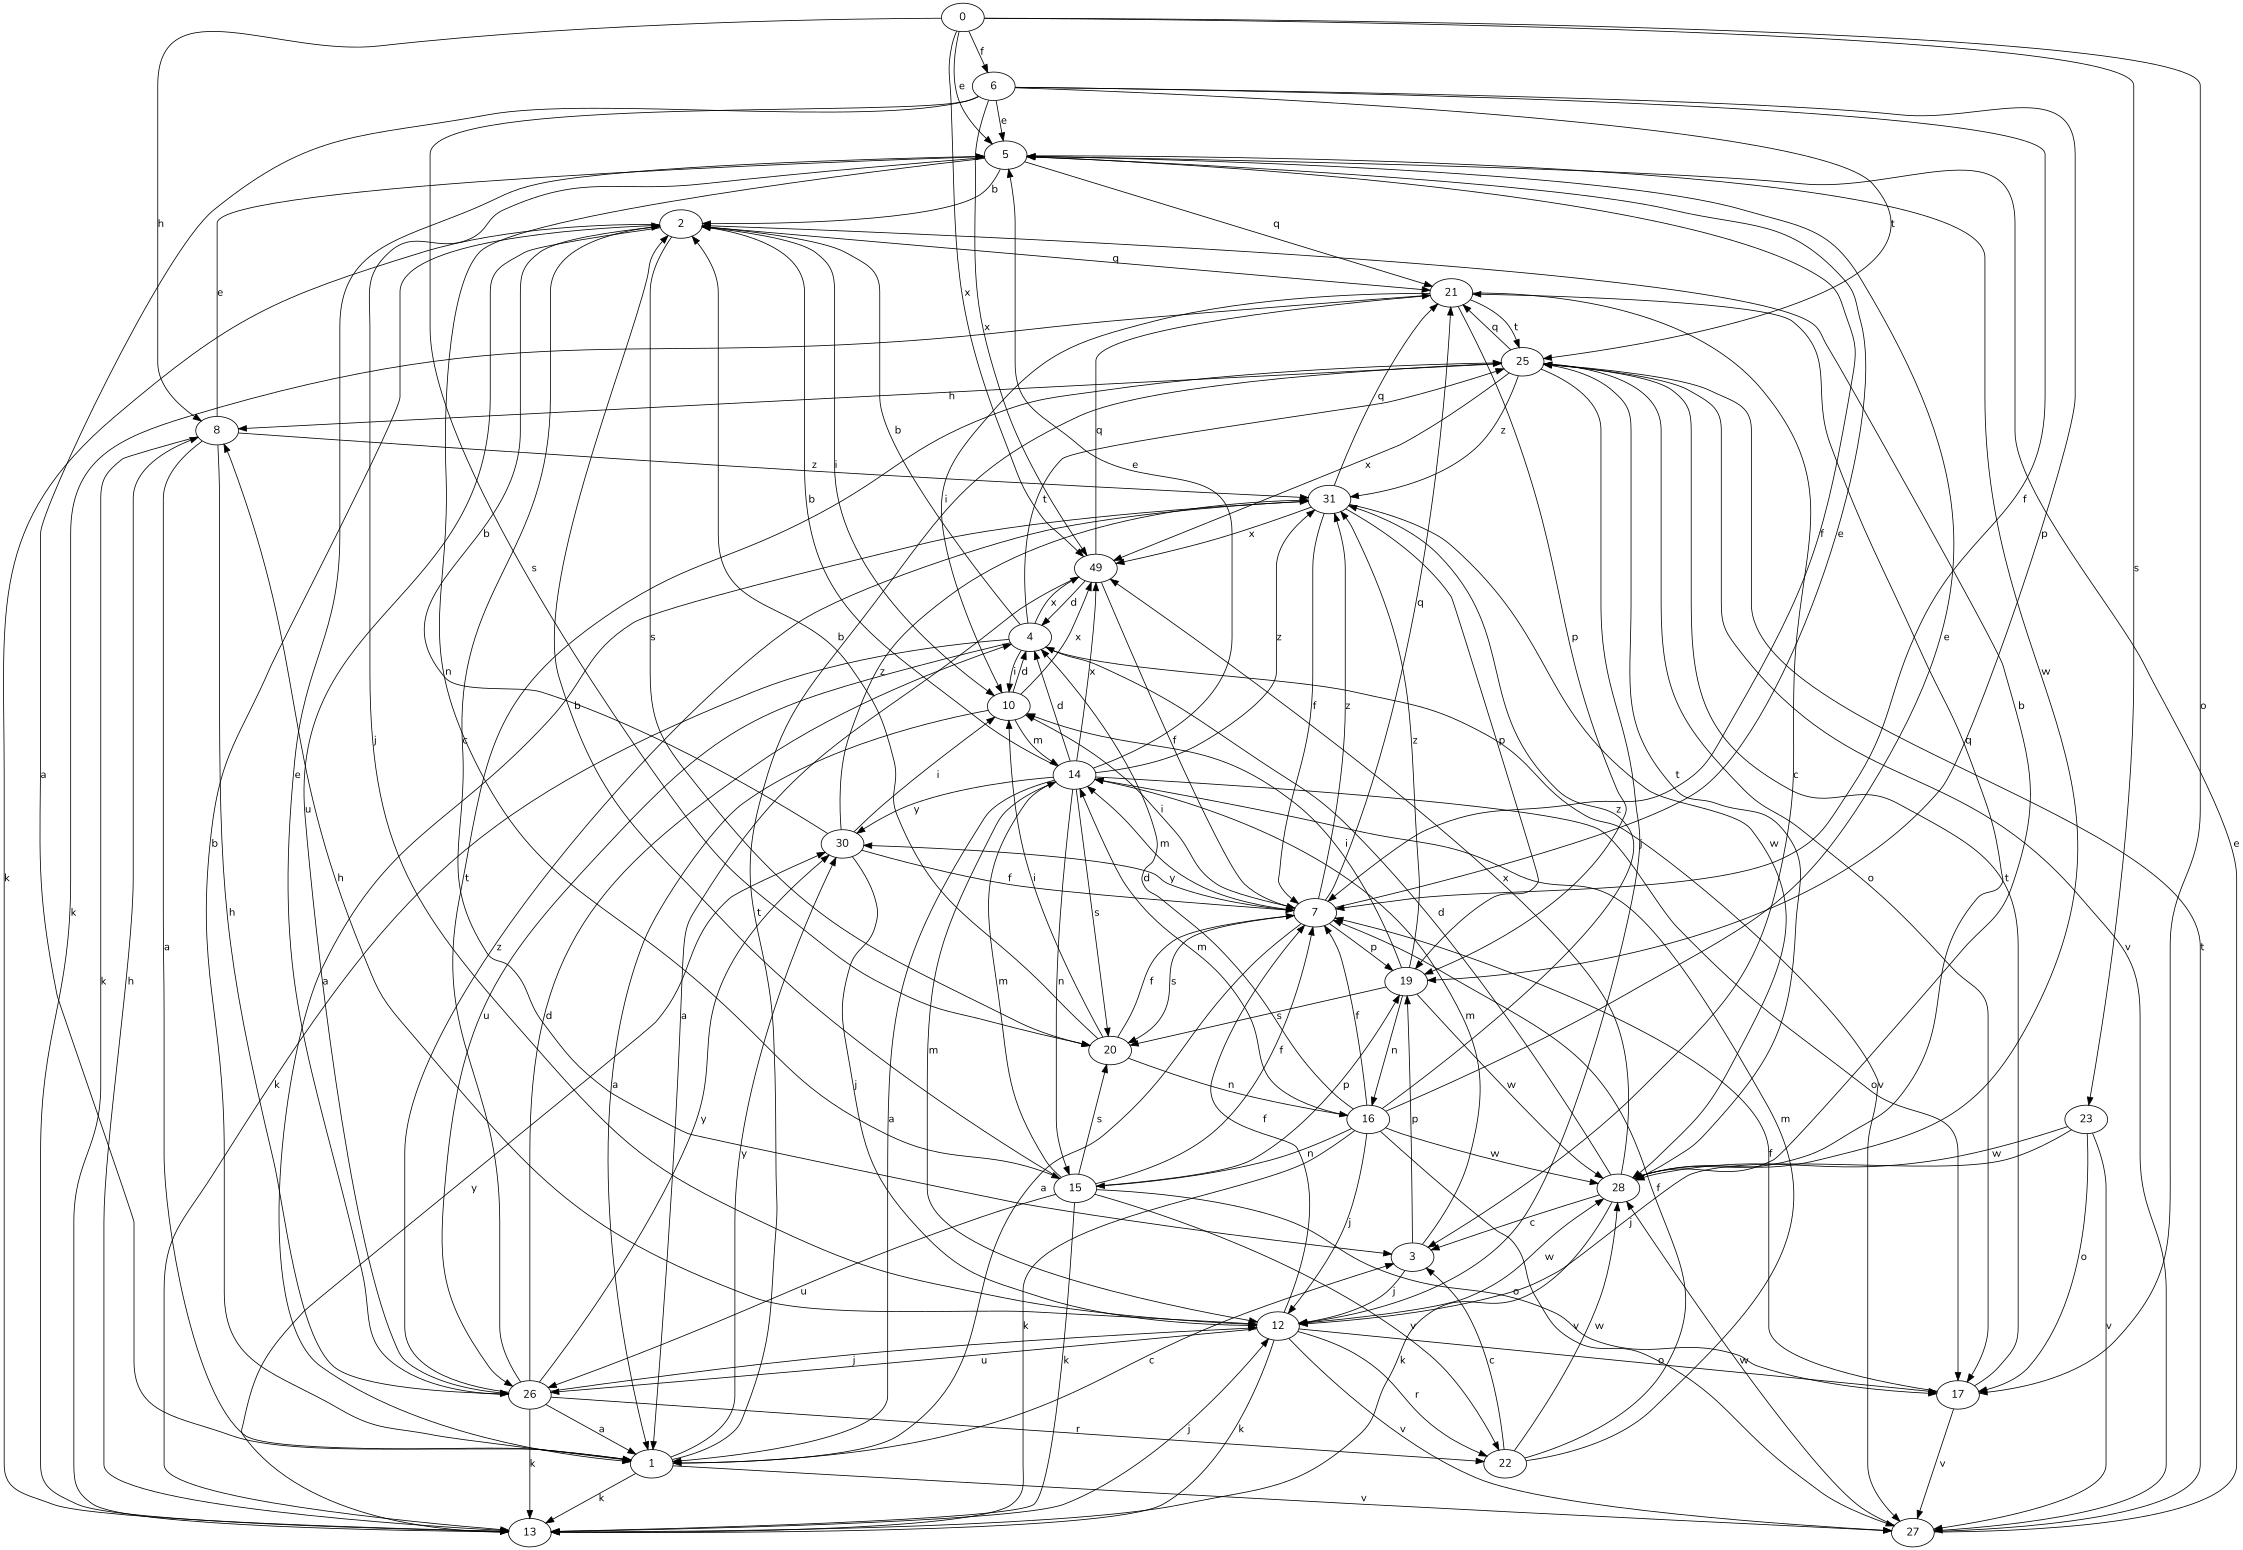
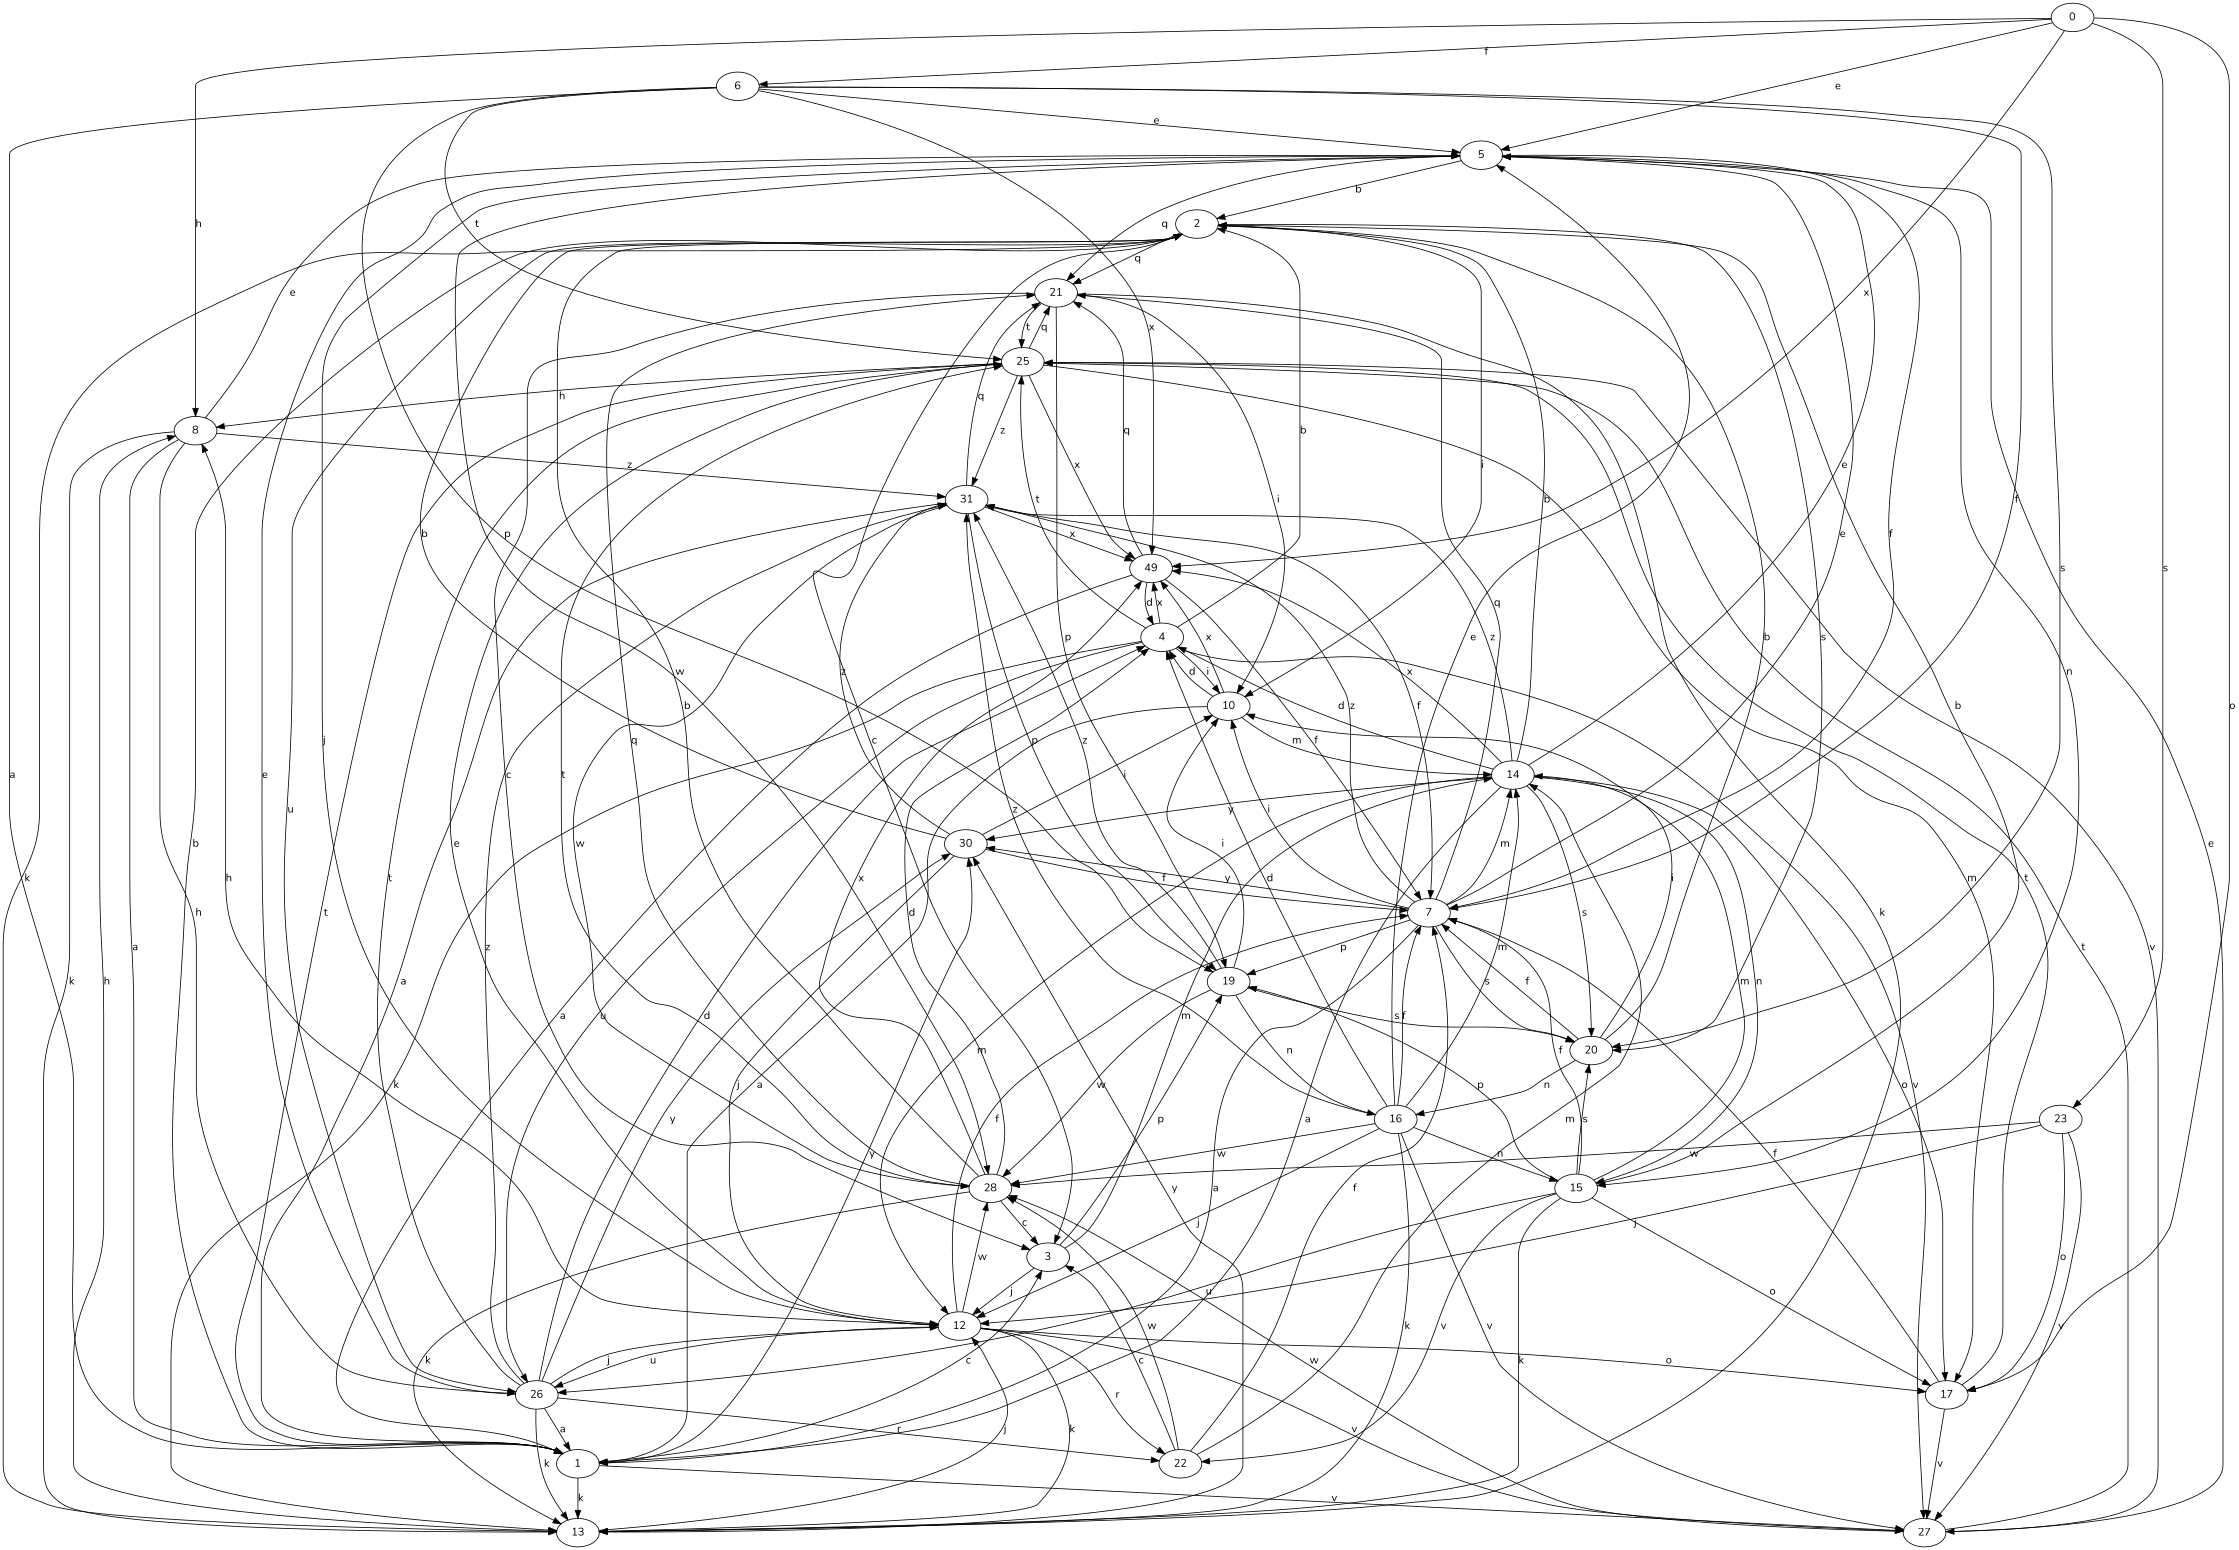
edge "1" -> "25": reversed
edge "25" -> "12": label "j" -> "e"
edge "25" -> "17": label "o" -> "m"
